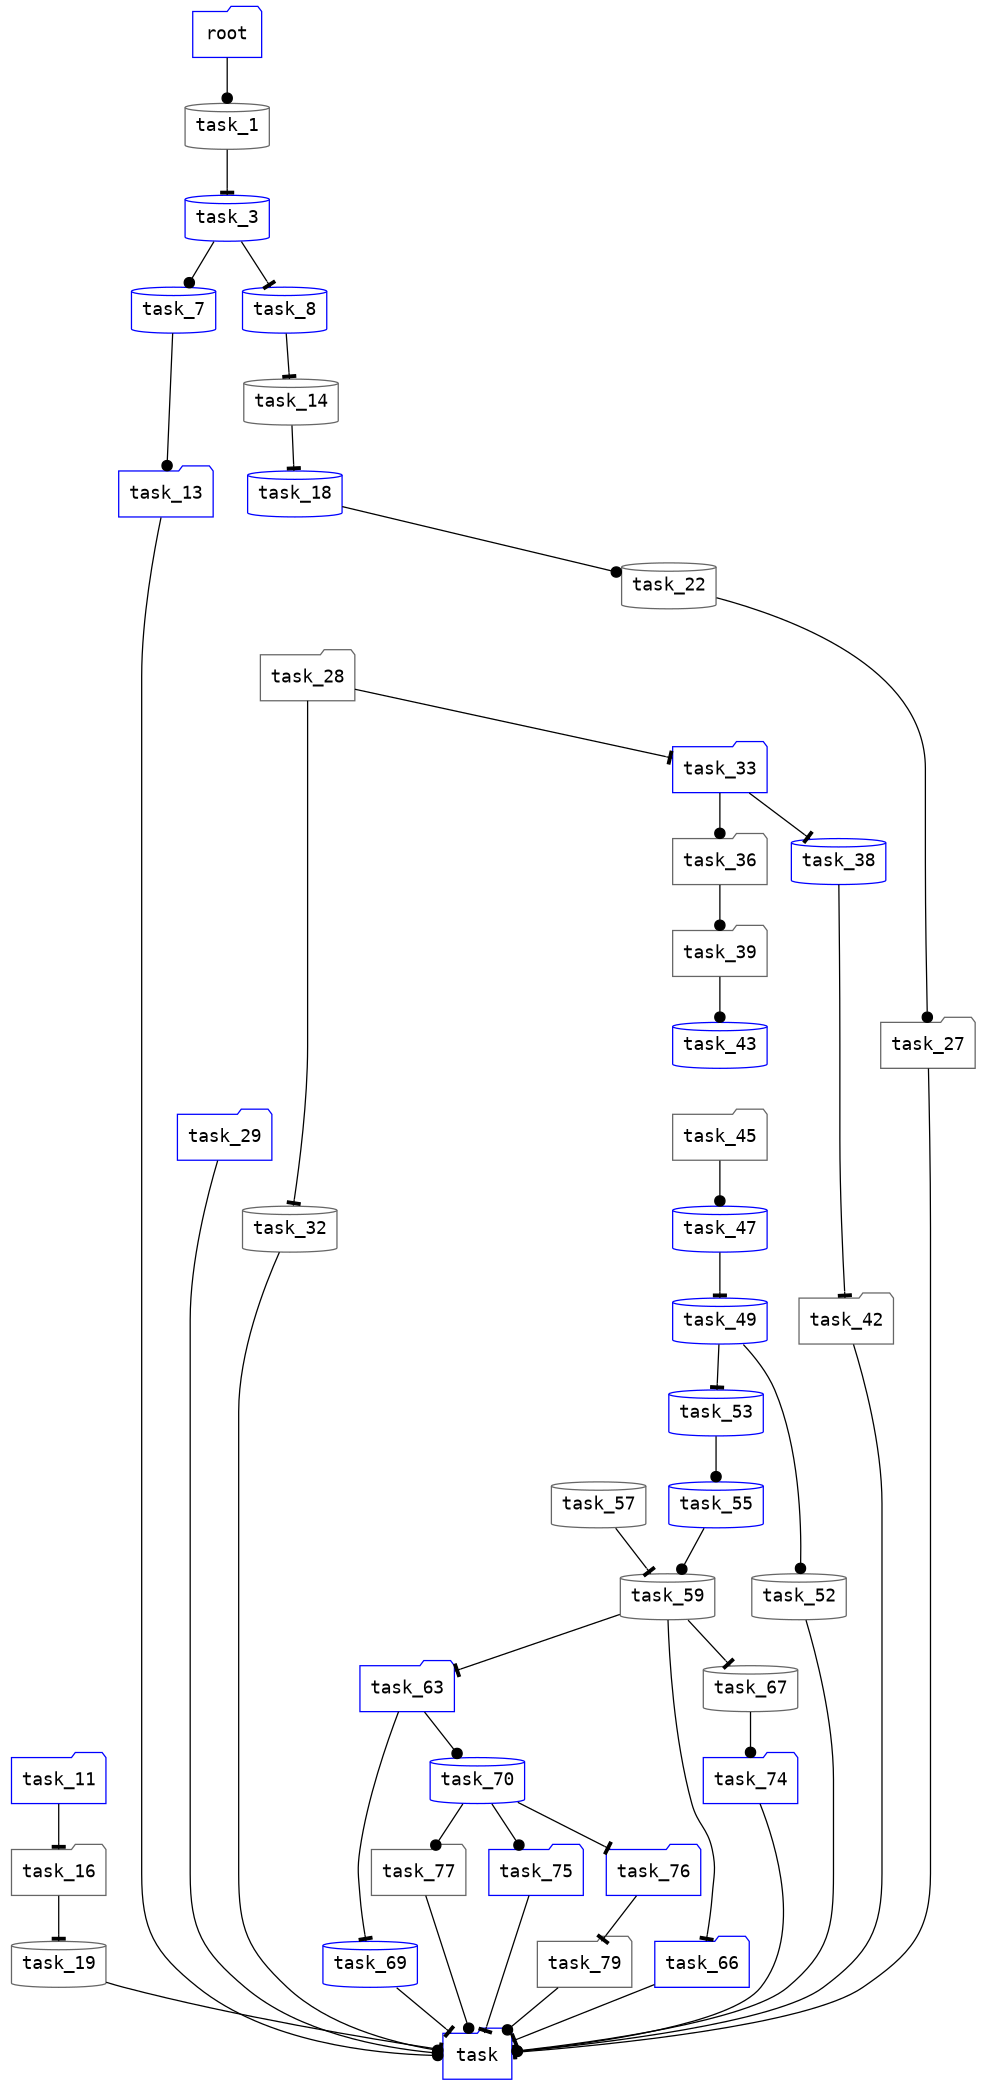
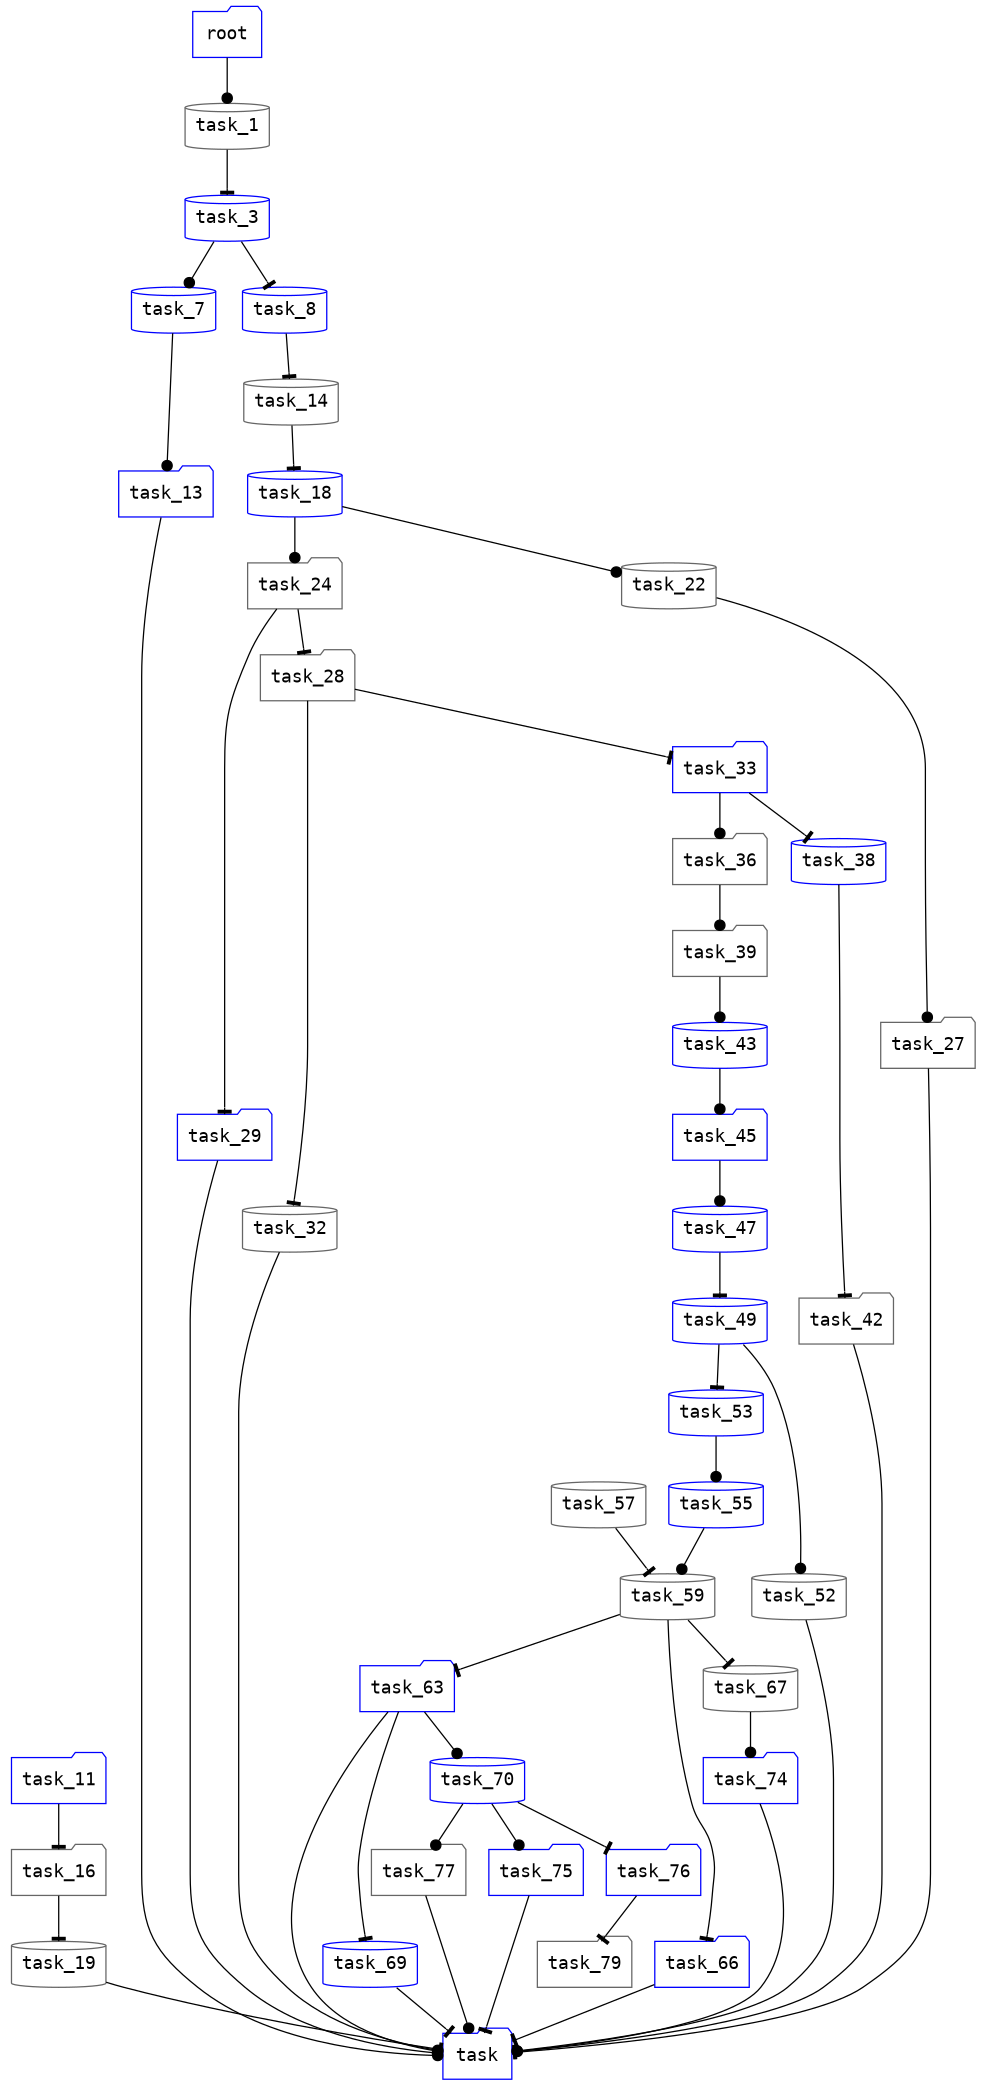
node "task_24": added
edge "task_43" -> "task_45": added
node "task_45": color gray40 -> blue
edge "task_79" -> "task": now "task_63" -> "task"
